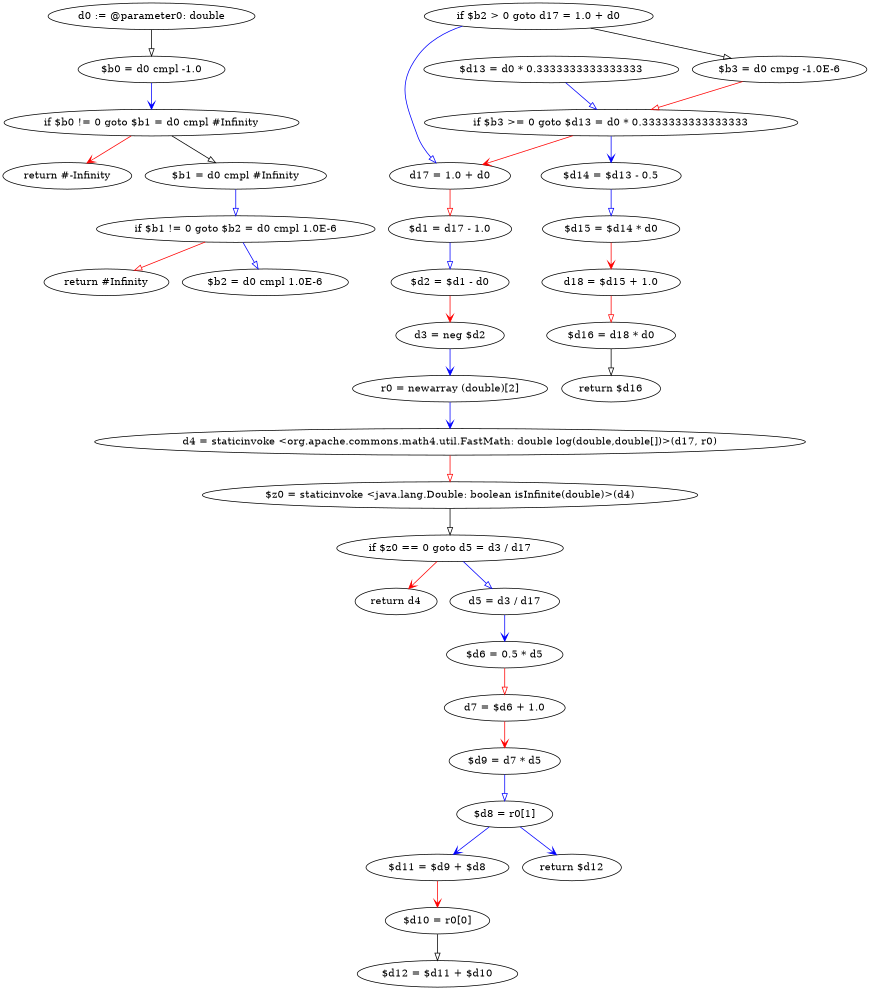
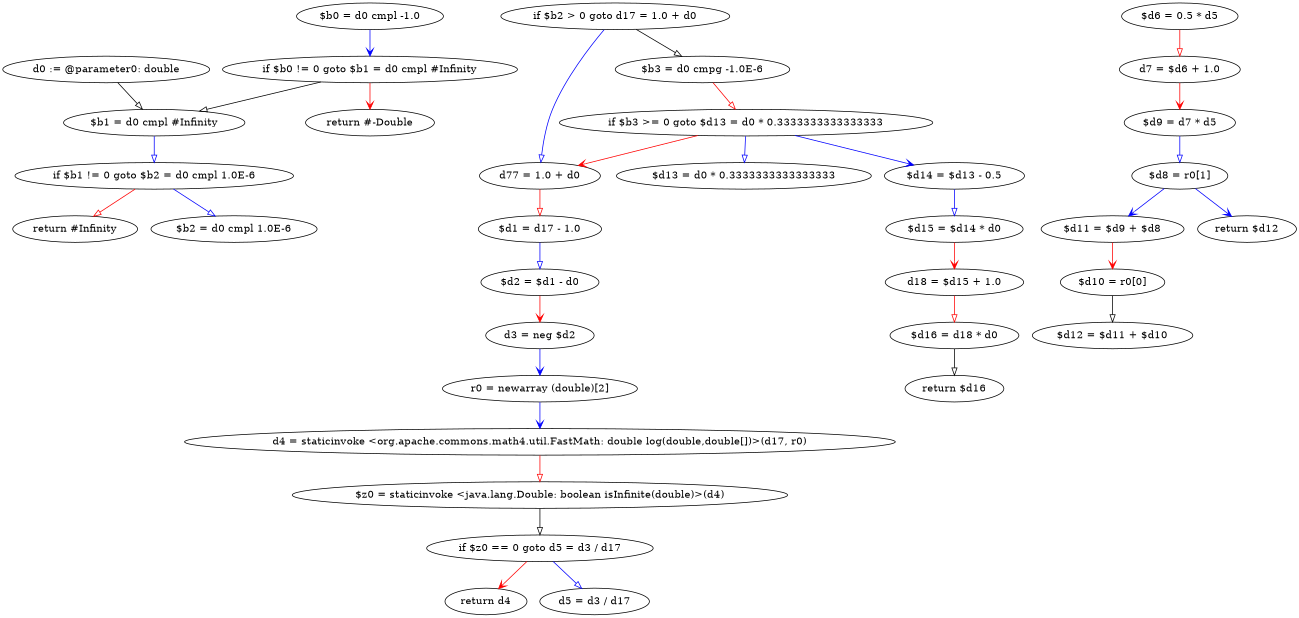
edge "d0 := @parameter0: double" -> "$b0 = d0 cmpl -1.0": now "d0 := @parameter0: double" -> "$b1 = d0 cmpl #Infinity"
edge "$d13 = d0 * 0.3333333333333333" -> "if $b3 >= 0 goto $d13 = d0 * 0.3333333333333333": reversed
node "return #-Infinity": label "return #-Infinity" -> "return #-Double"
node "d17 = 1.0 + d0": label "d17 = 1.0 + d0" -> "d77 = 1.0 + d0"
edge "d5 = d3 / d17" -> "$d6 = 0.5 * d5": removed
